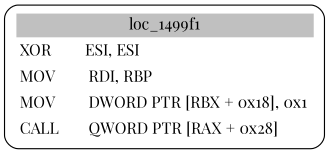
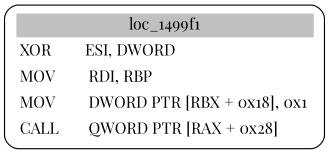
node "loc_1499f1": text "XOR        ESI, ESI" -> "XOR        ESI, DWORD"
